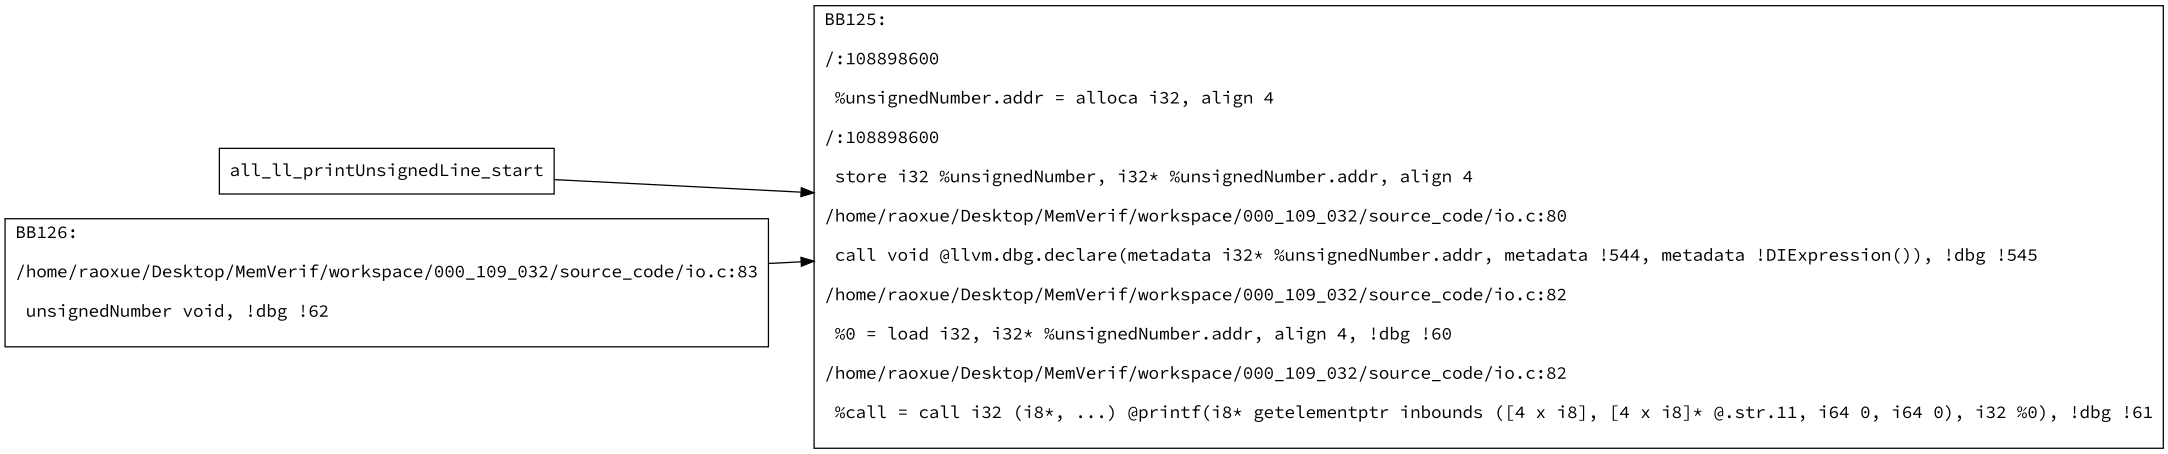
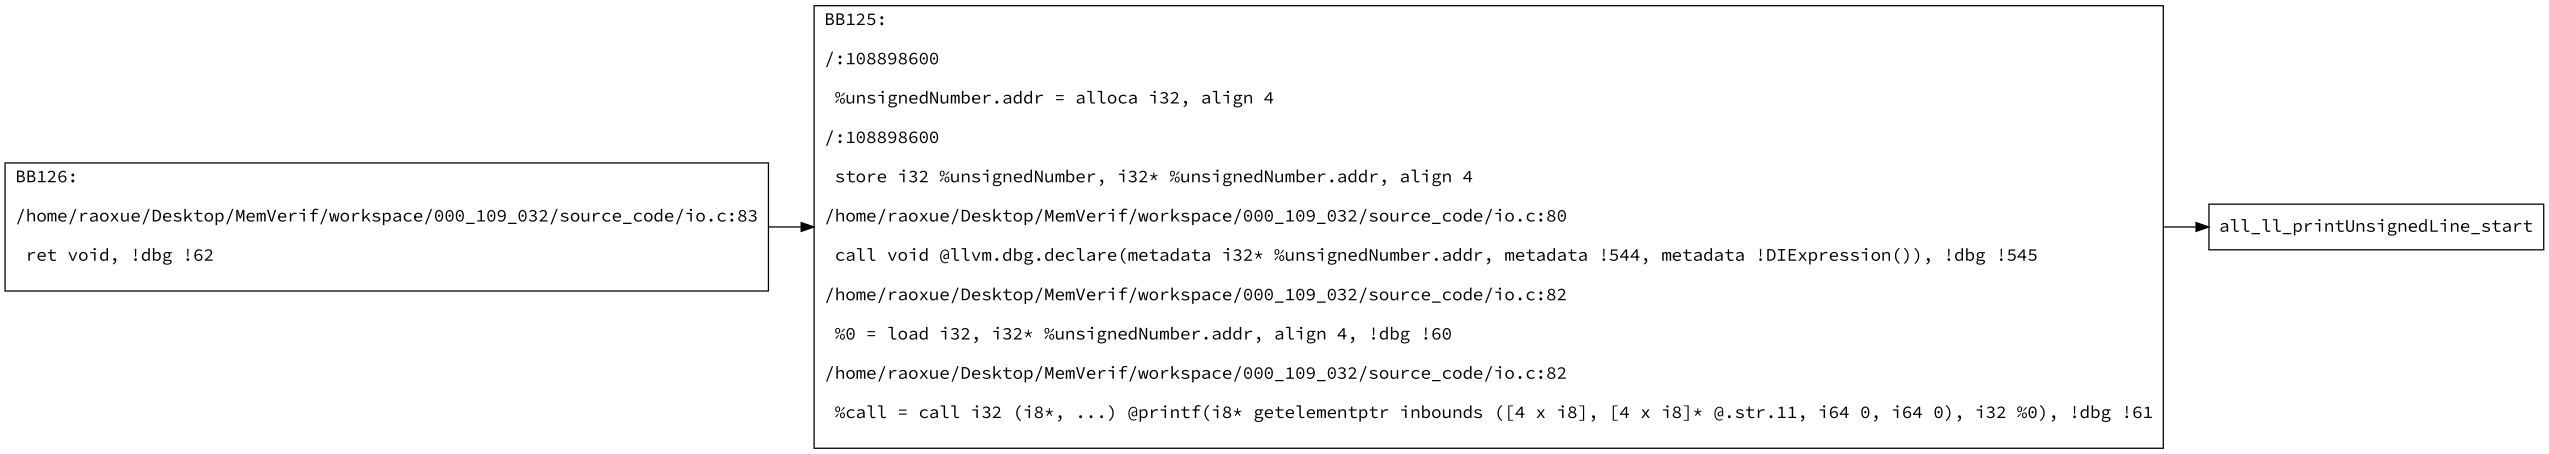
edge "all_ll_printUnsignedLine_start" -> "BB125:": reversed
node "BB126:": text "unsignedNumber void, !dbg !62" -> "ret void, !dbg !62"
